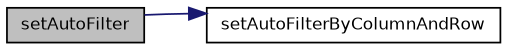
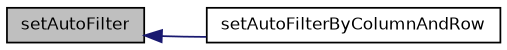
edge "setAutoFilter" -> "setAutoFilterByColumnAndRow": reversed
